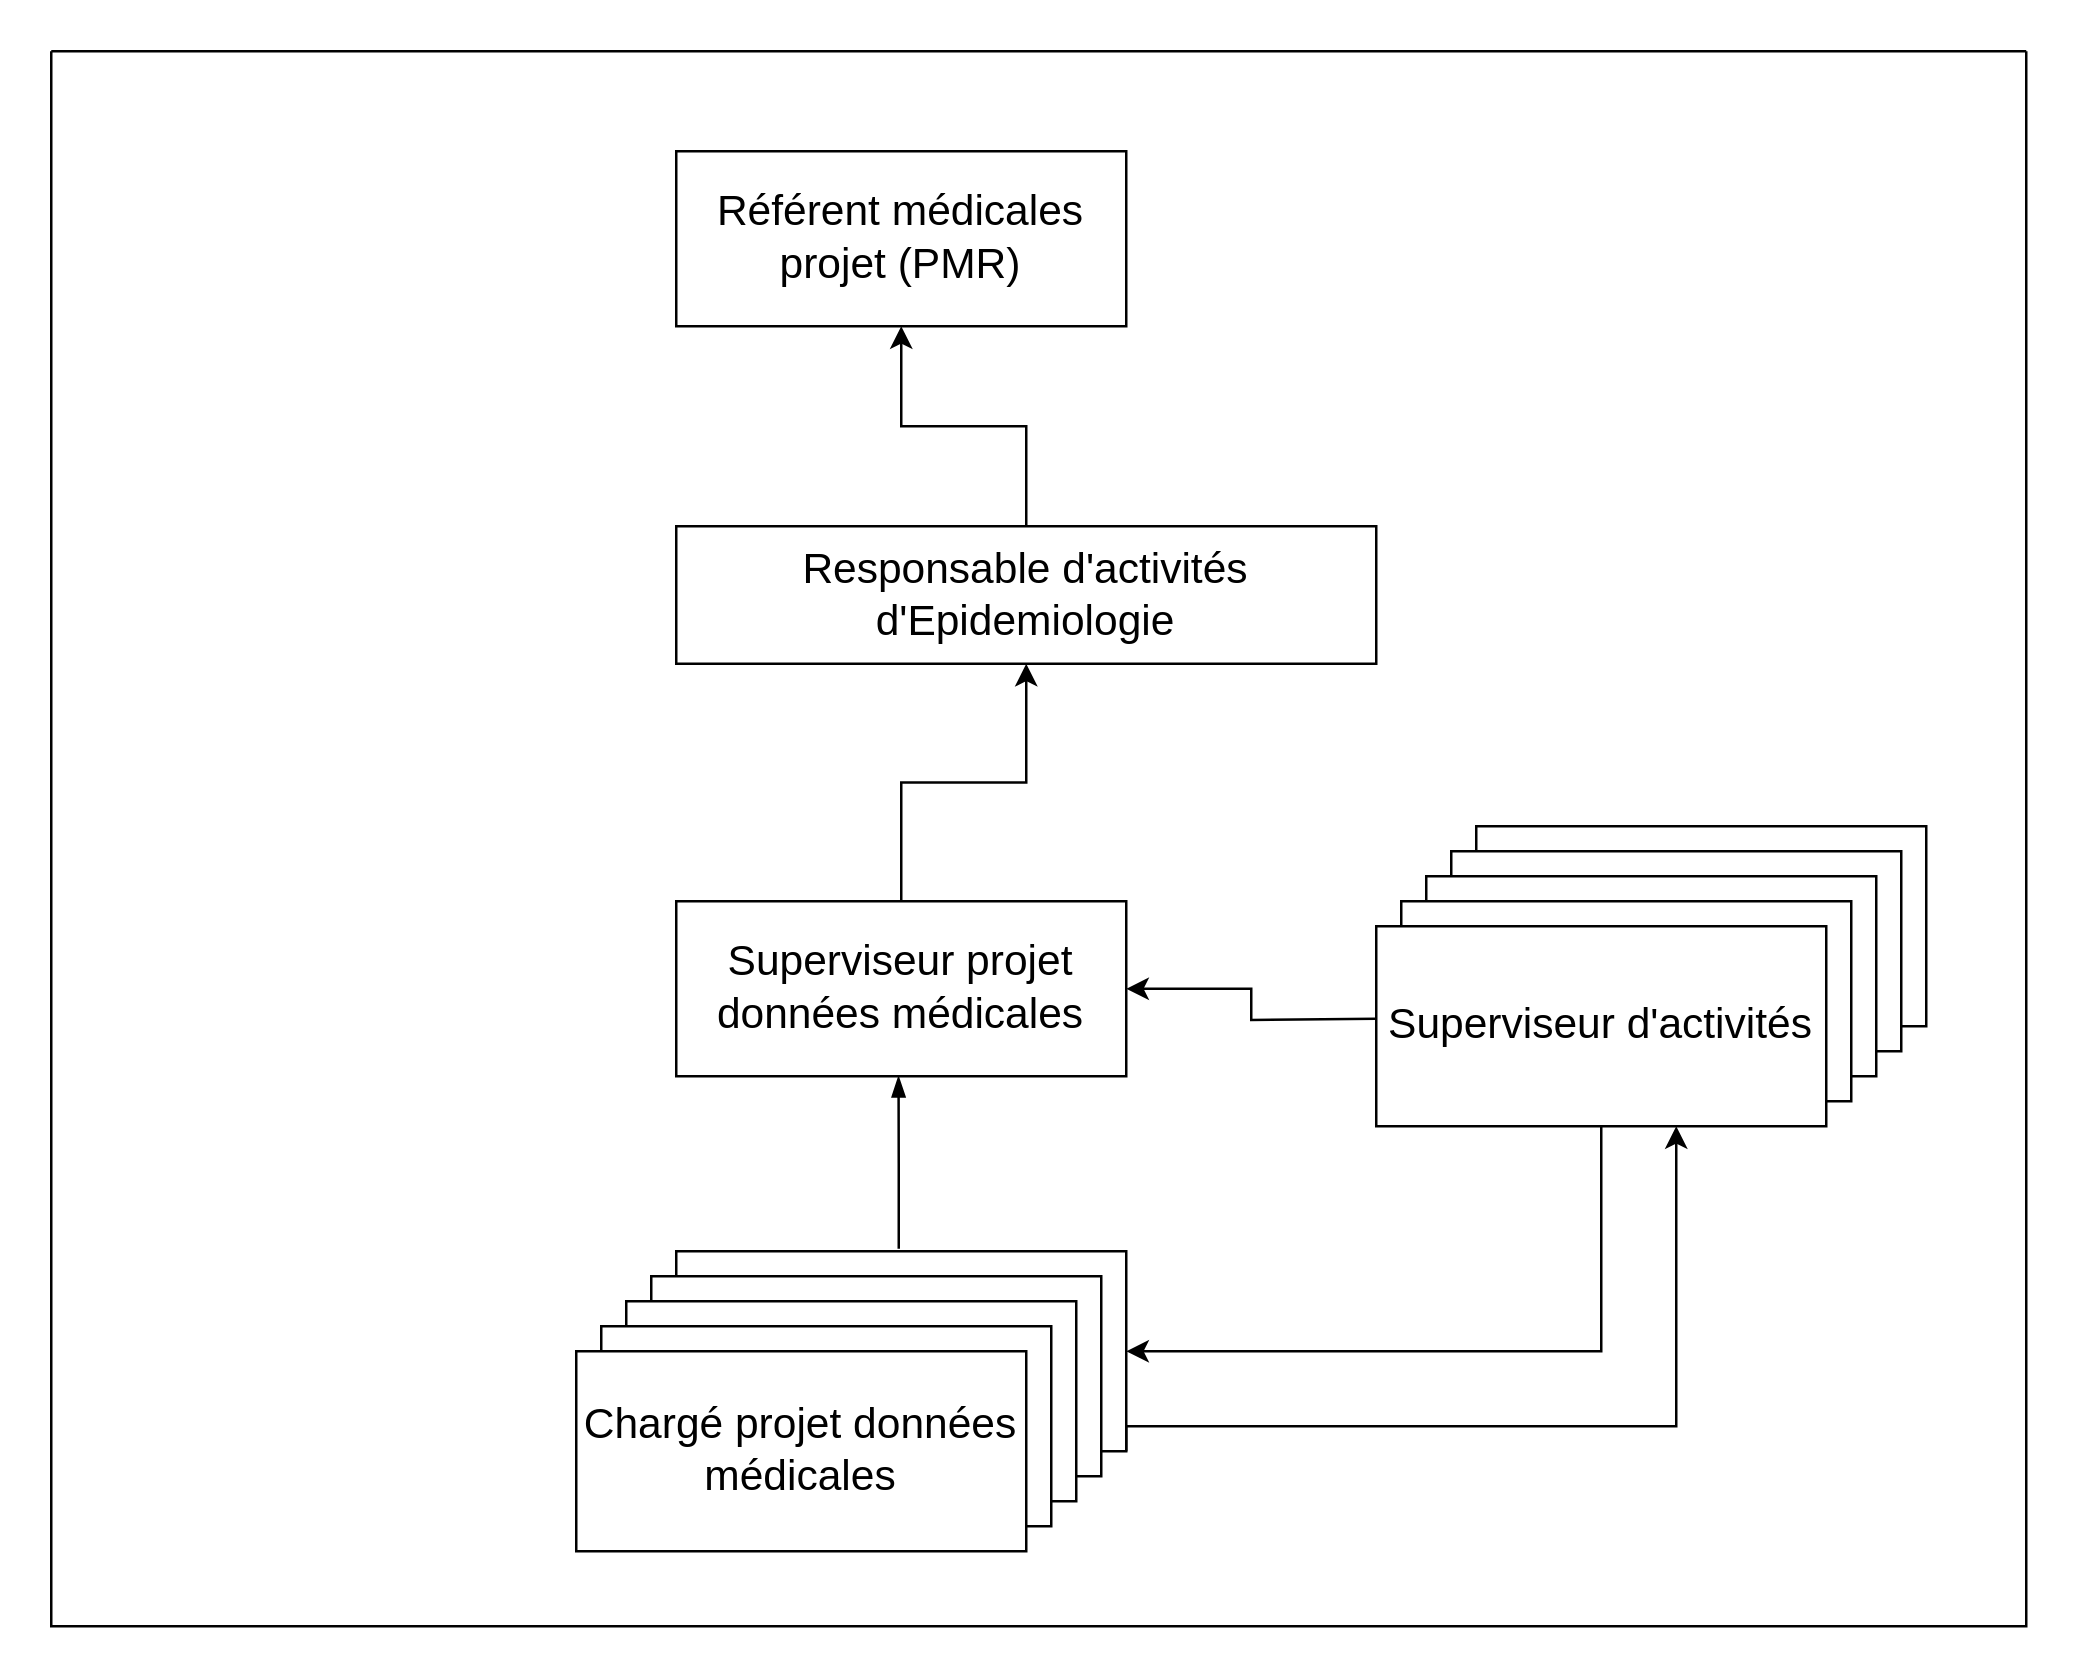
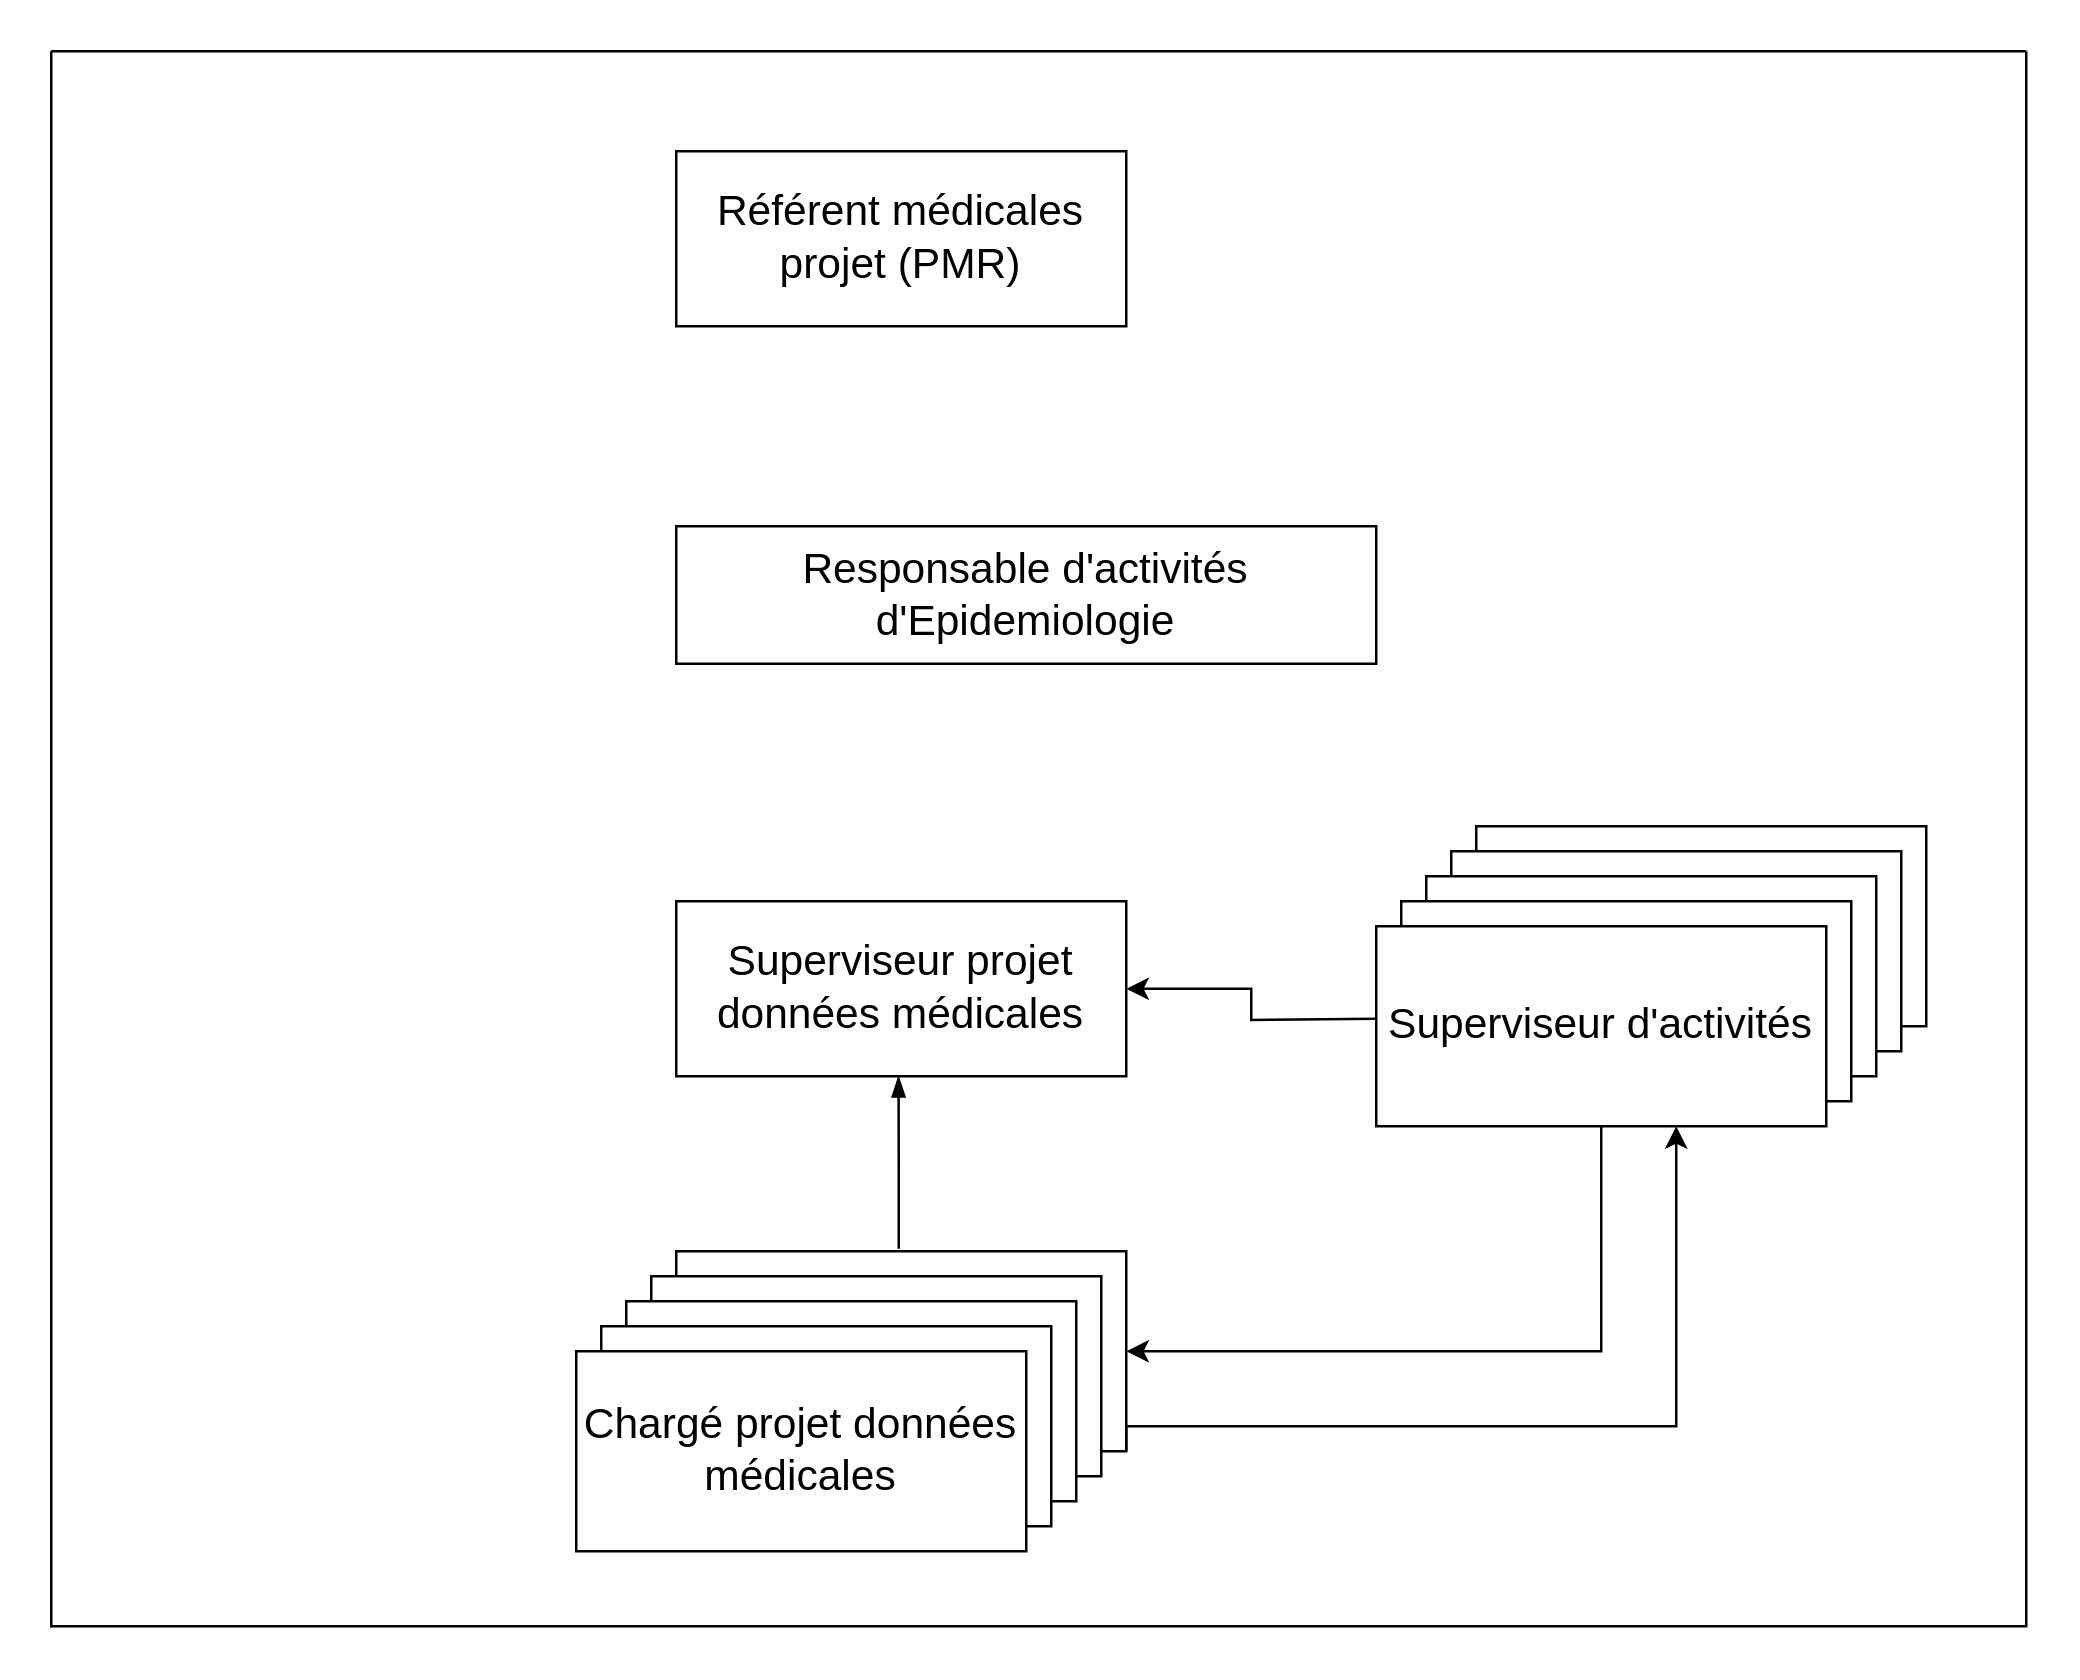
edge "Responsable d'activités d'Epidemiologie" -> "Référent médicales projet (PMR)": removed
edge "Superviseur projet données médicales" -> "Responsable d'activités d'Epidemiologie": removed
